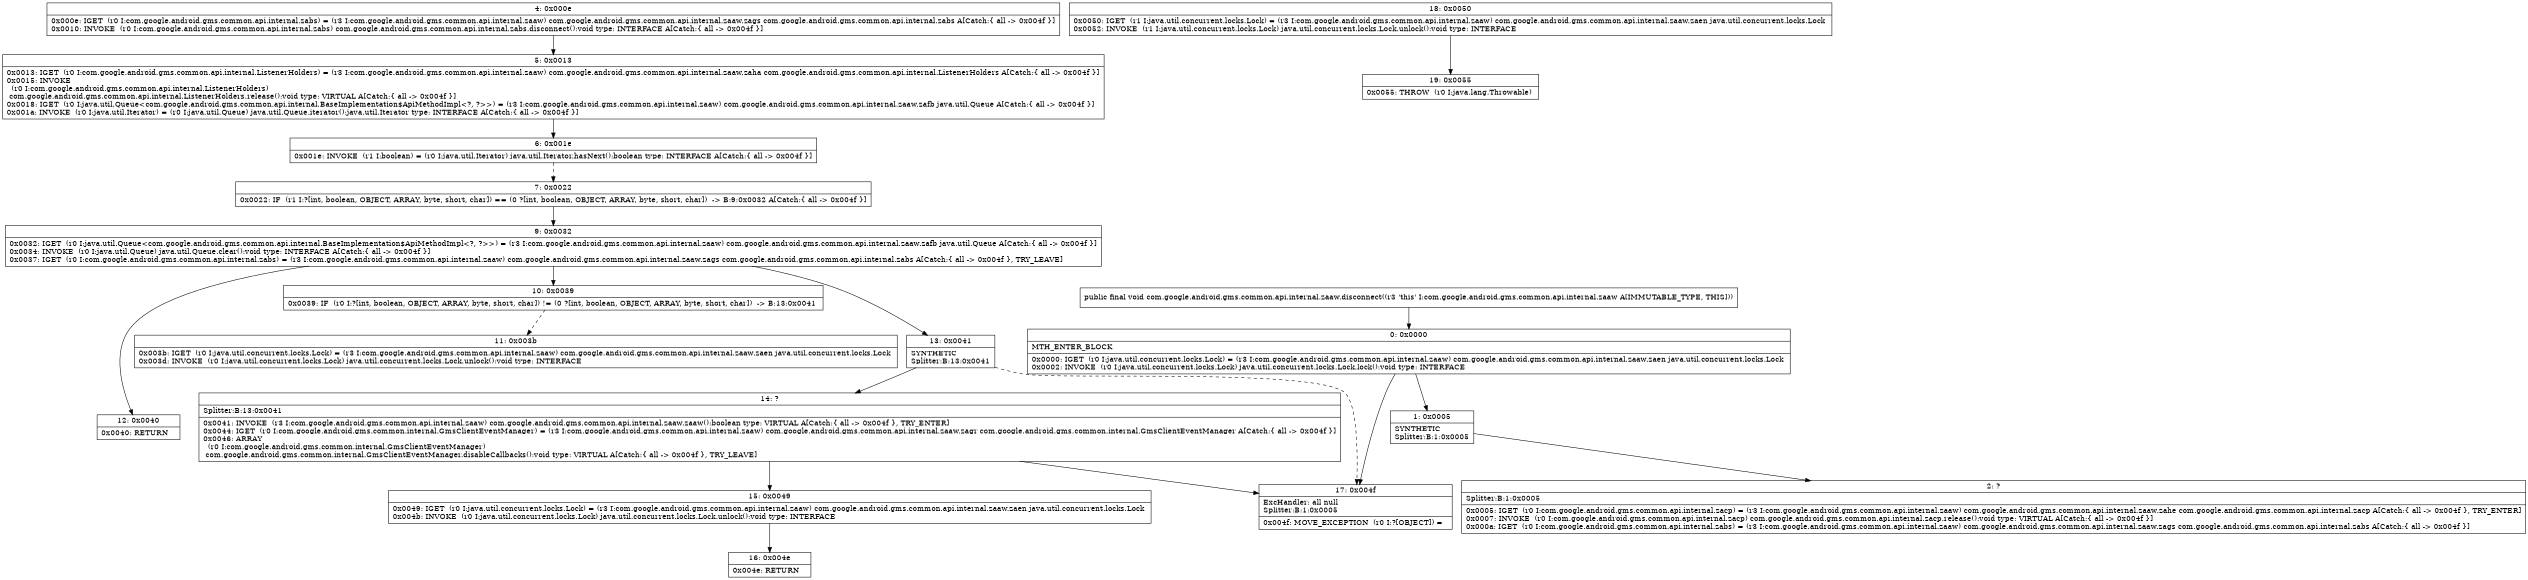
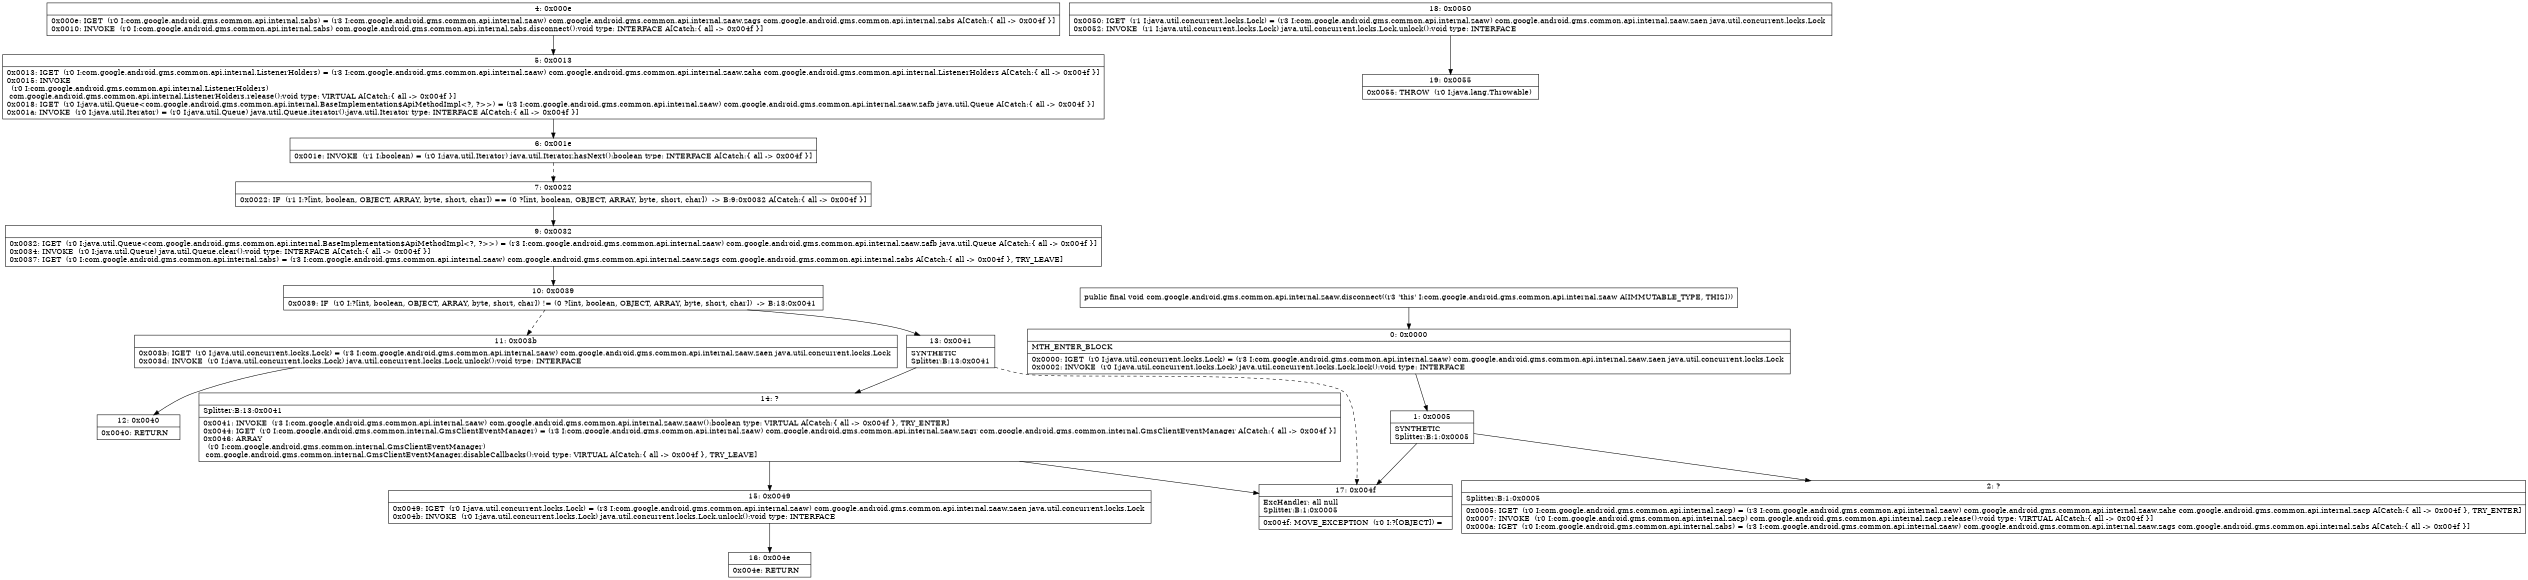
edge "9: 0x0032" -> "13: 0x0041": now "10: 0x0039" -> "13: 0x0041"
edge "9: 0x0032" -> "12: 0x0040": now "11: 0x003b" -> "12: 0x0040"
edge "0: 0x0000" -> "17: 0x004f": now "1: 0x0005" -> "17: 0x004f"
